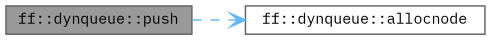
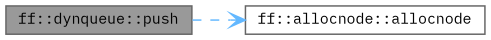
node "ff::dynqueue::allocnode": label "ff::dynqueue::allocnode" -> "ff::allocnode::allocnode"
